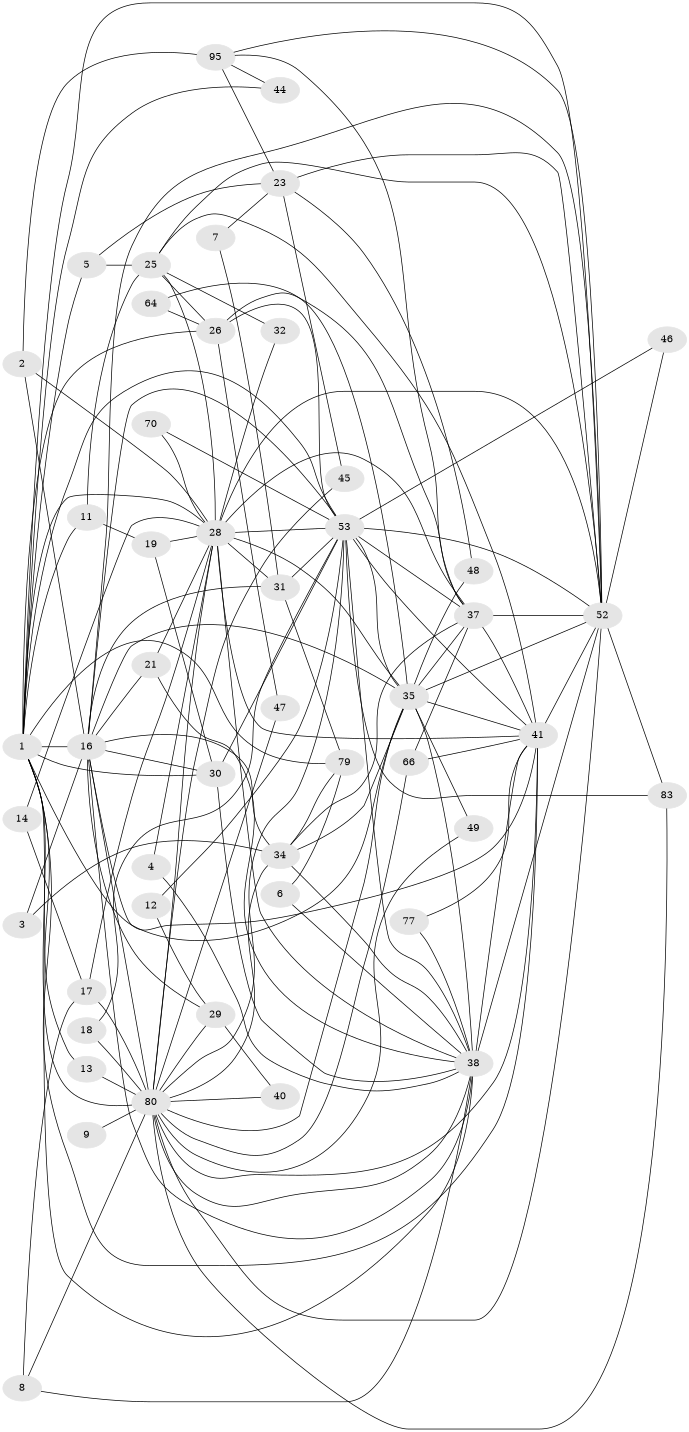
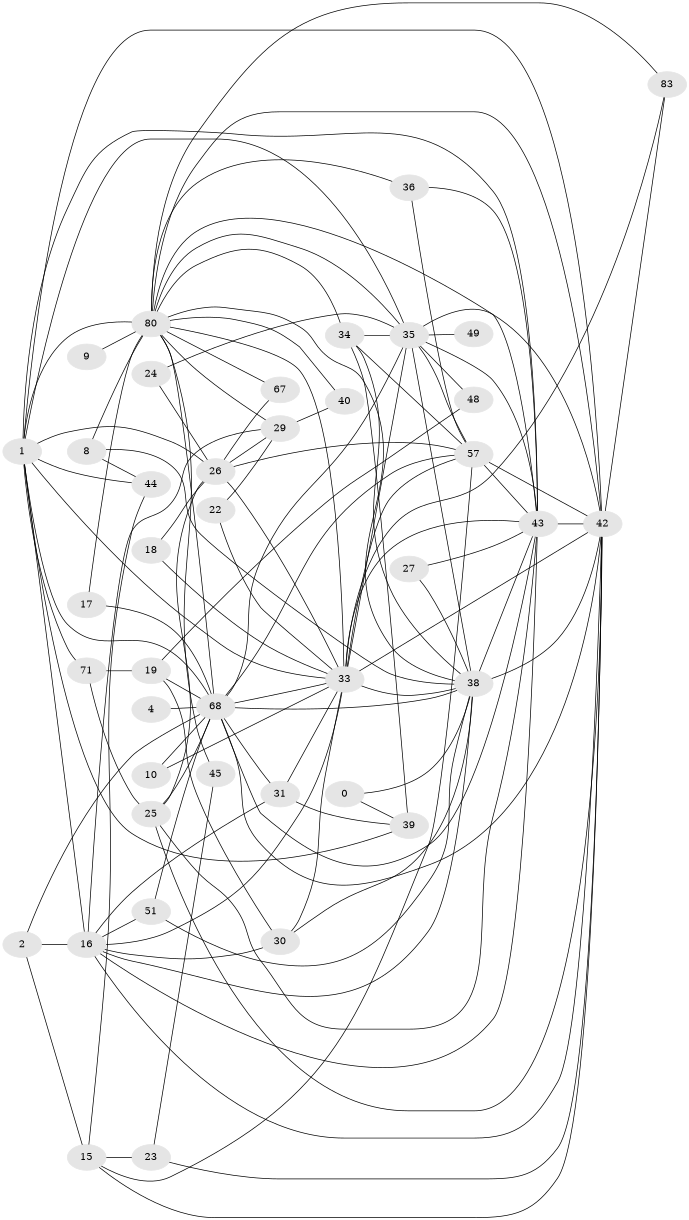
node "95": label "95" -> "15"
node "7": removed
node "5": removed
node "64": label "64" -> "24"
node "32": removed
node "46": removed
edge "23" -- "48": now "19" -- "48"
node "70": label "70" -> "10"
edge "29" -- "26": added
node "11": label "11" -> "71"
node "53": label "53" -> "33"
node "28": label "28" -> "68"
node "37": label "37" -> "57"
node "52": label "52" -> "42"
edge "35" -- "16": removed
node "21": label "21" -> "51"
node "47": label "47" -> "67"
node "41": label "41" -> "43"
edge "16" -- "34": removed
node "79": label "79" -> "39"
node "66": label "66" -> "36"
edge "1" -- "30": removed
node "14": removed
node "6": label "6" -> "0"
node "12": label "12" -> "22"
node "77": label "77" -> "27"
node "3": removed
edge "16" -- "80": removed
edge "4" -- "38": removed
edge "18" -- "80": now "18" -- "26"
edge "49" -- "80": removed
node "13": removed
edge "17" -- "8": now "44" -- "8"
edge "1" -- "38": removed
